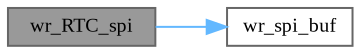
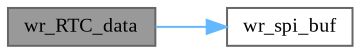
node "wr_RTC_spi": label "wr_RTC_spi" -> "wr_RTC_data"
